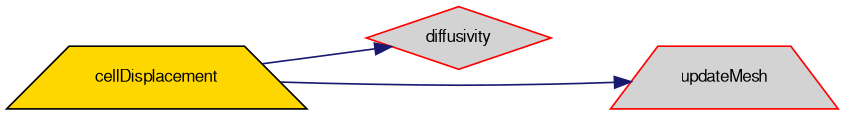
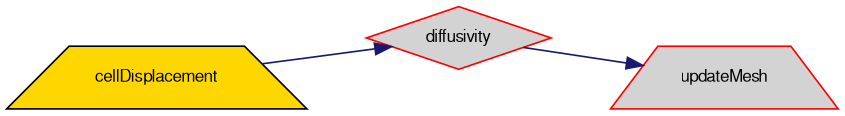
edge "cellDisplacement" -> "updateMesh": now "diffusivity" -> "updateMesh"
